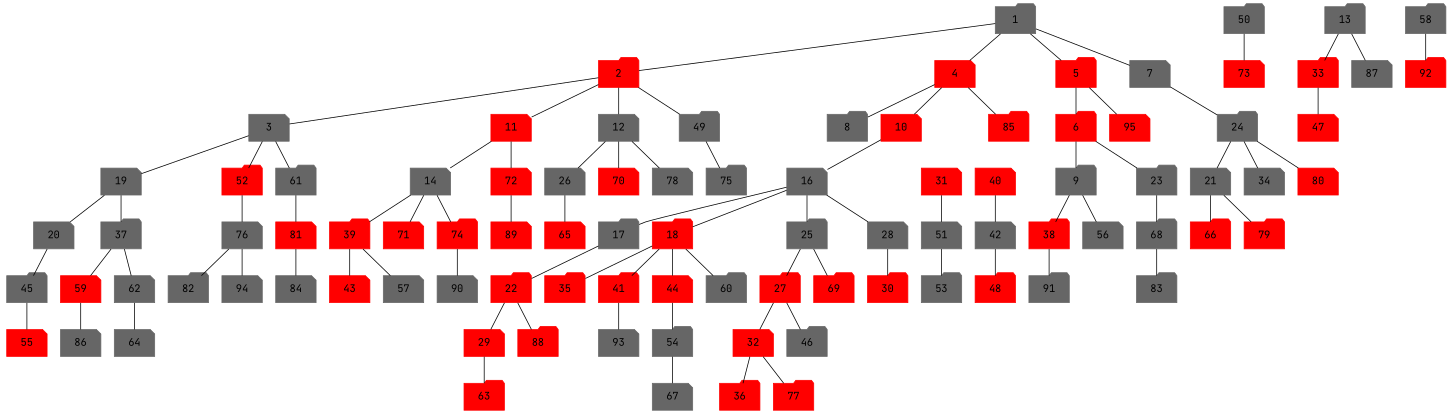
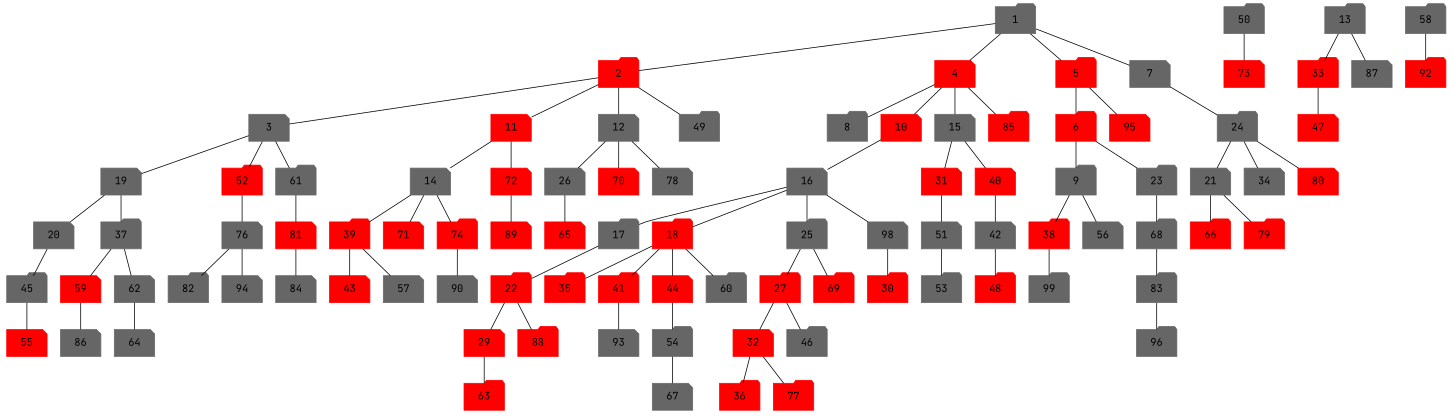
node "15": added
node "75": removed
node "28": label "28" -> "98"
node "91": label "91" -> "99"
node "96": added
